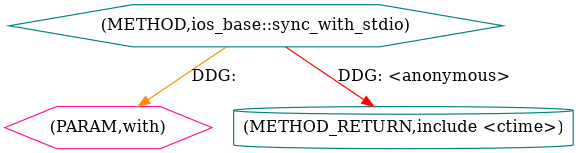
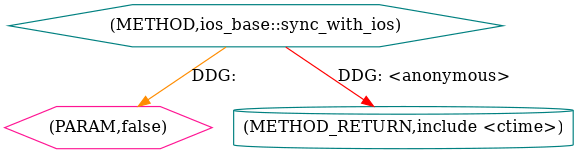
node "(METHOD,ios_base::sync_with_stdio)": label "(METHOD,ios_base::sync_with_stdio)" -> "(METHOD,ios_base::sync_with_ios)"
node "(PARAM,with)": label "(PARAM,with)" -> "(PARAM,false)"
